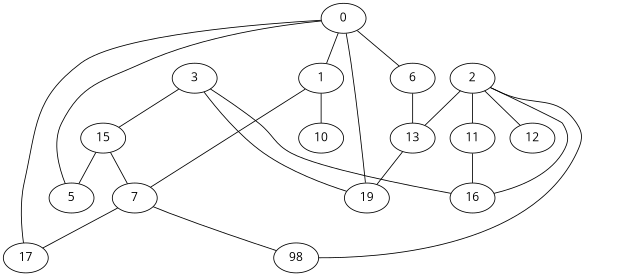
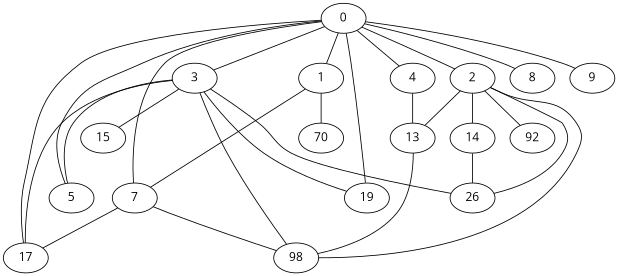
edge "0" -- "3": added
edge "0" -- "2": added
node "6": label "6" -> "4"
node "8": added
node "9": added
edge "3" -- "17": added
node "10": label "10" -> "70"
node "11": label "11" -> "14"
node "12": label "12" -> "92"
edge "15" -- "5": now "3" -- "5"
edge "15" -- "7": now "0" -- "7"
edge "13" -- "19": now "13" -- "98"
edge "3" -- "98": added
node "16": label "16" -> "26"
